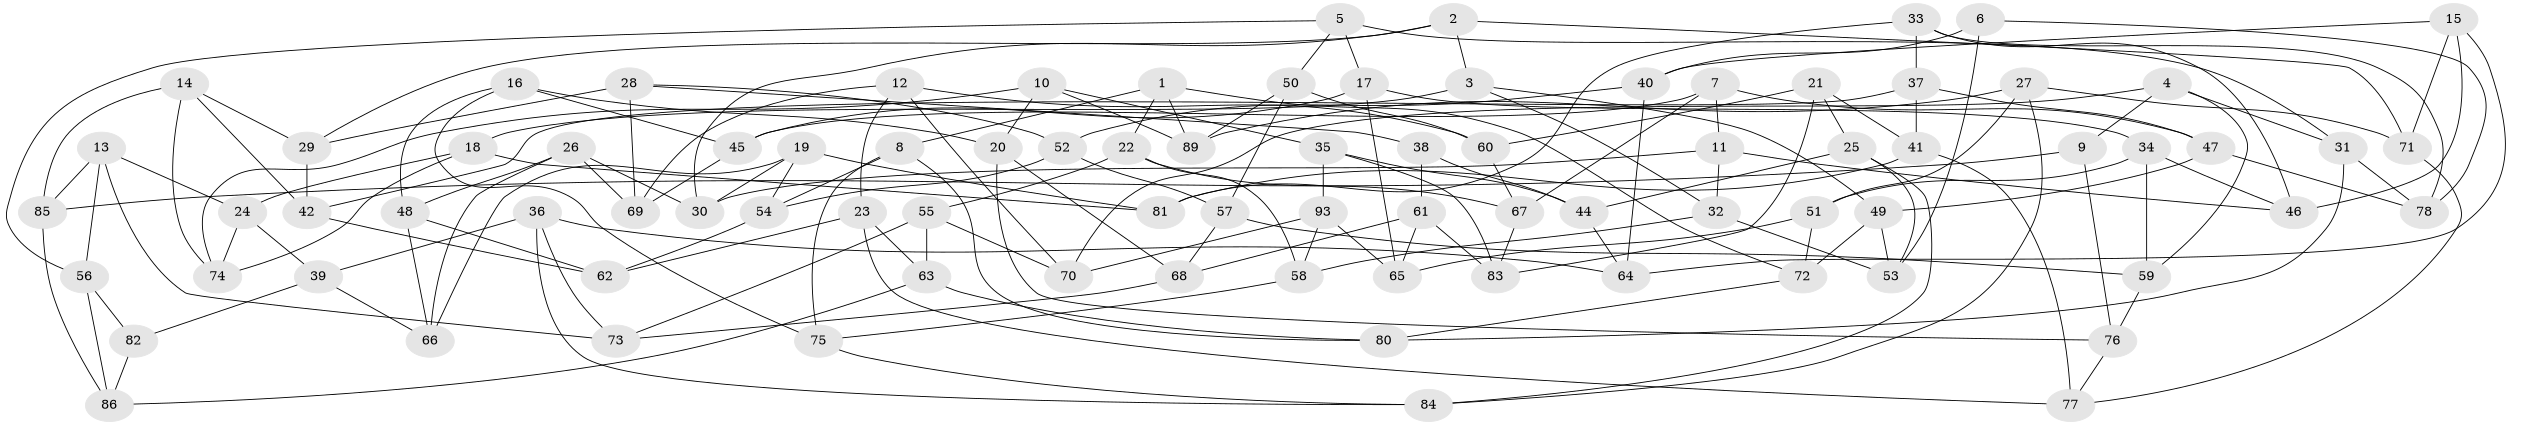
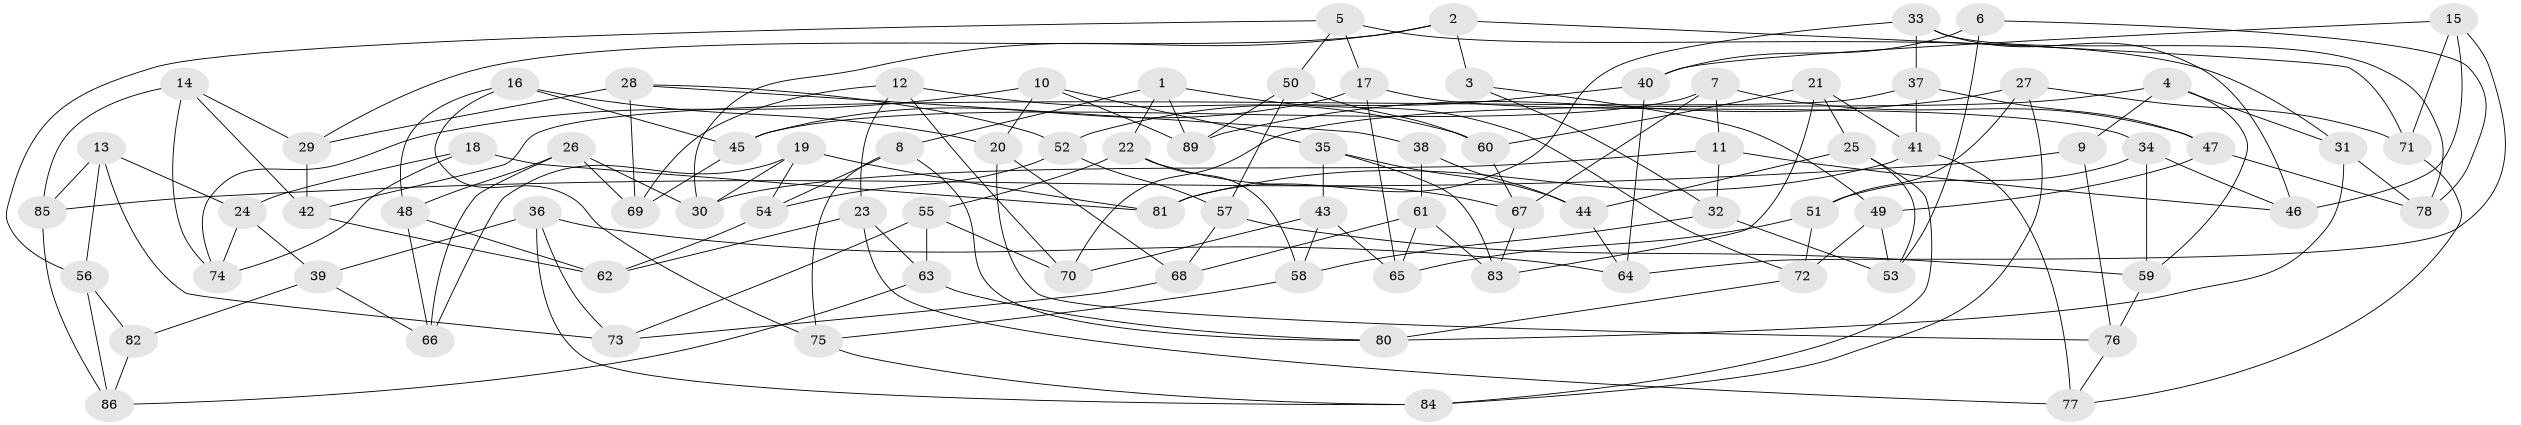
edge "3" -- "18": removed
node "93": label "93" -> "43"
